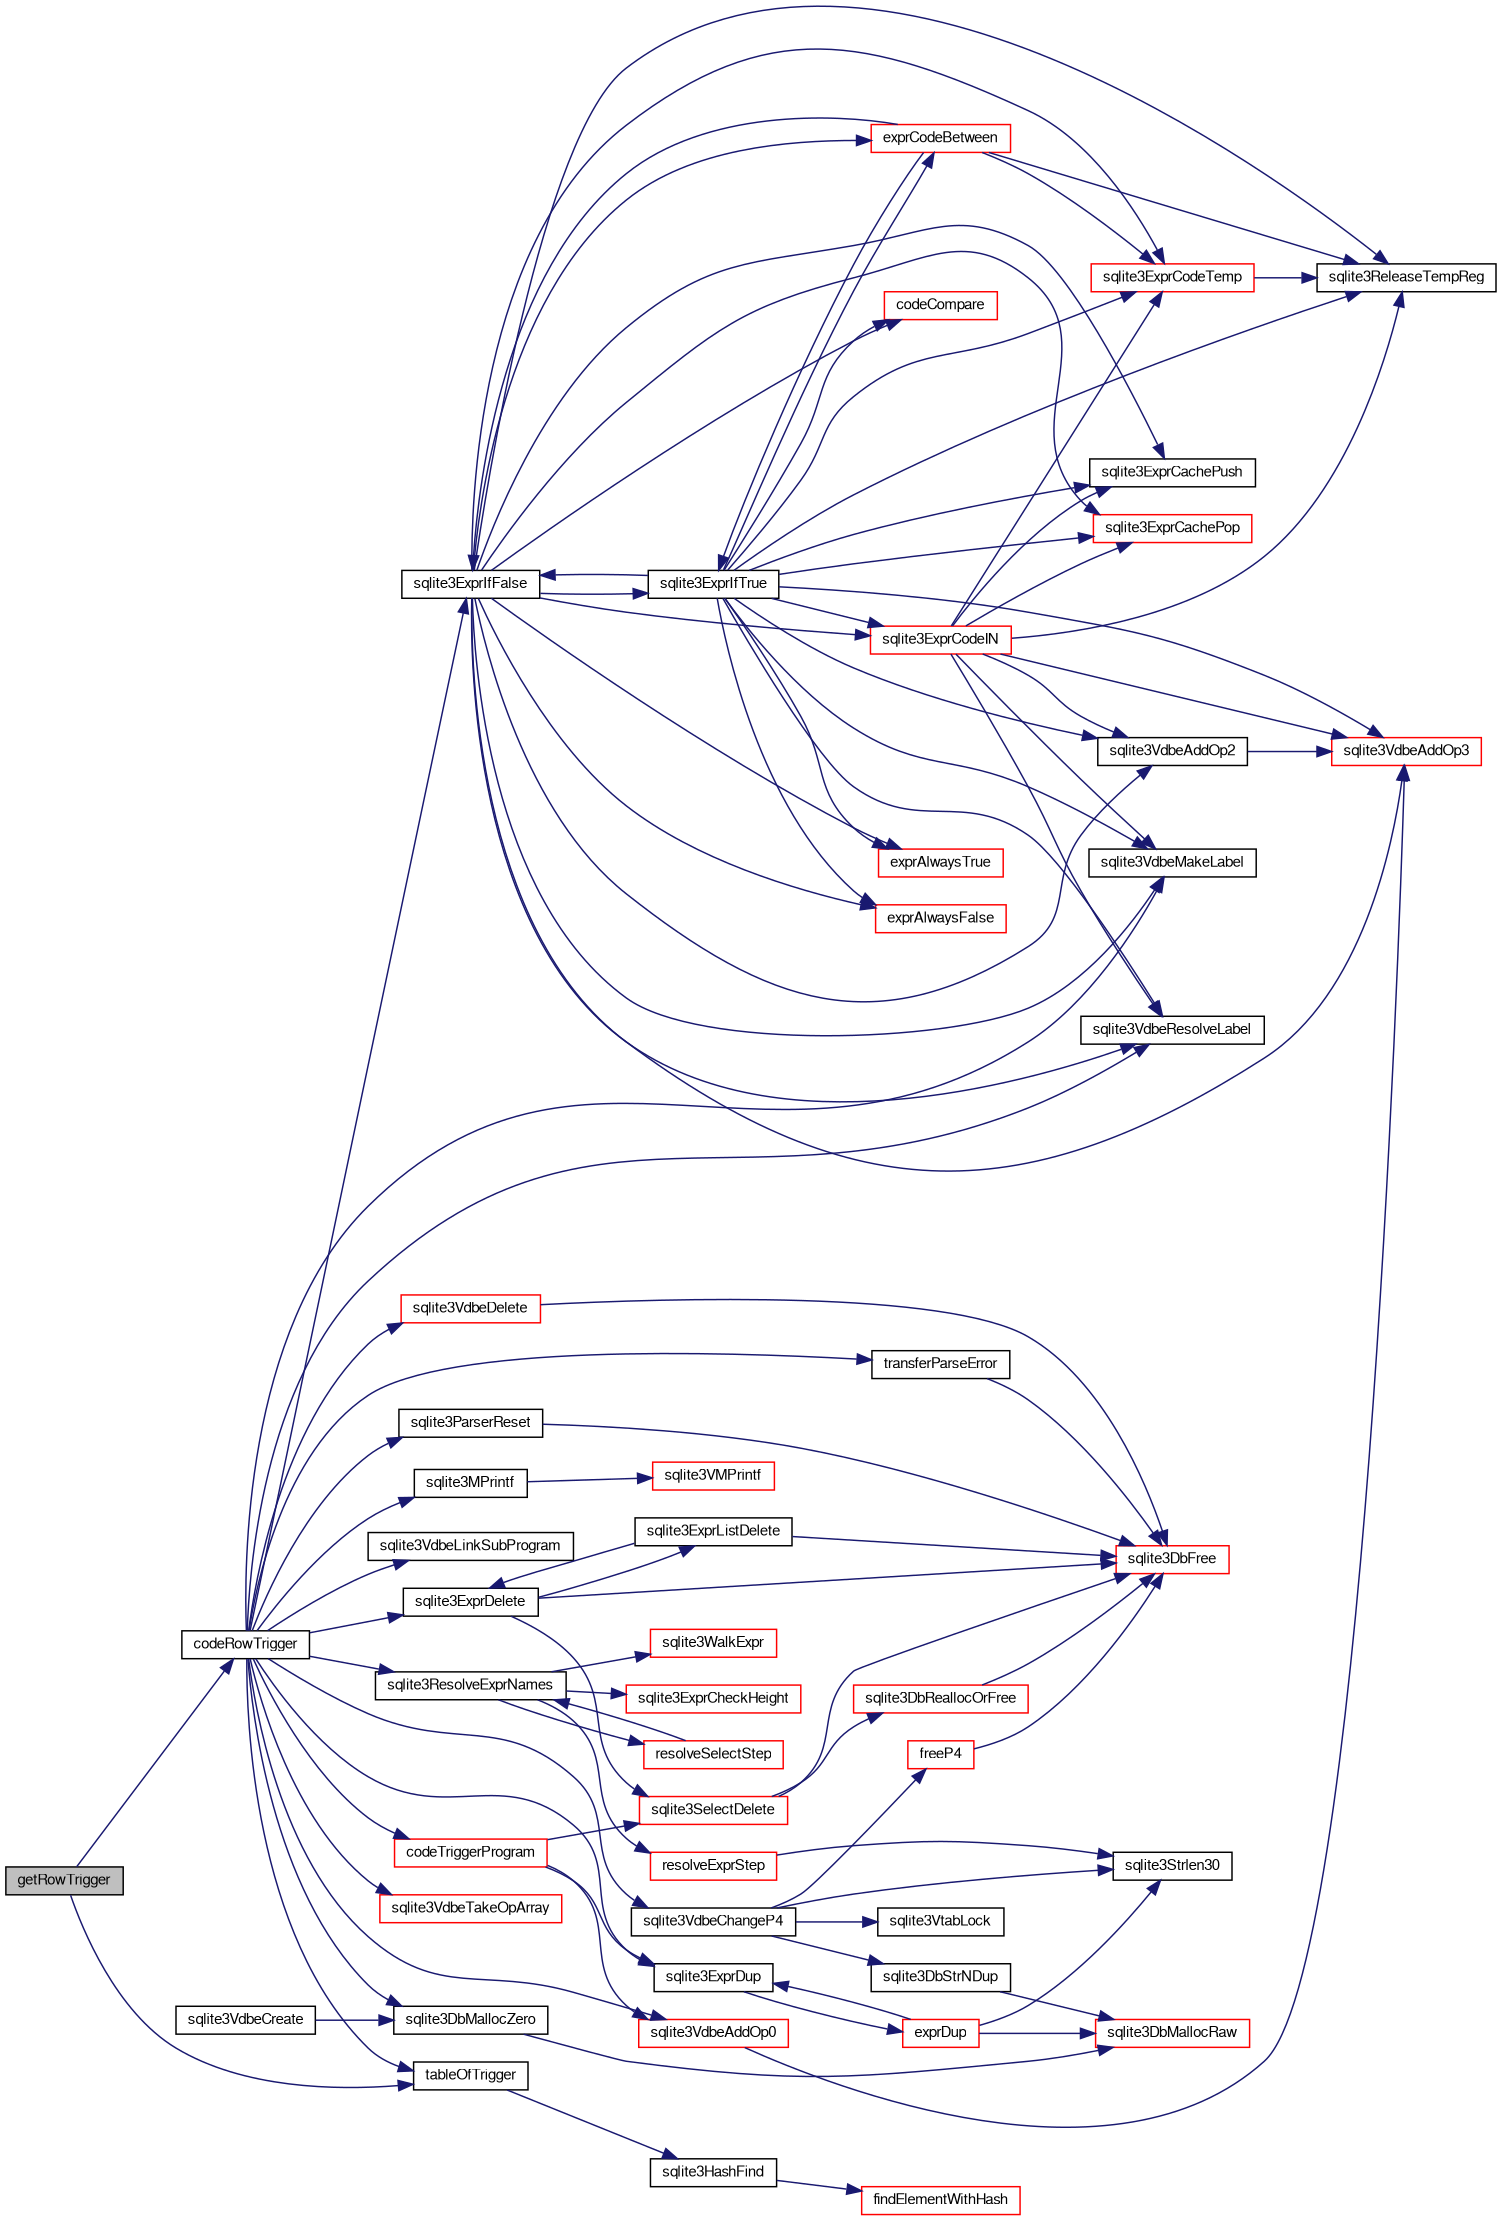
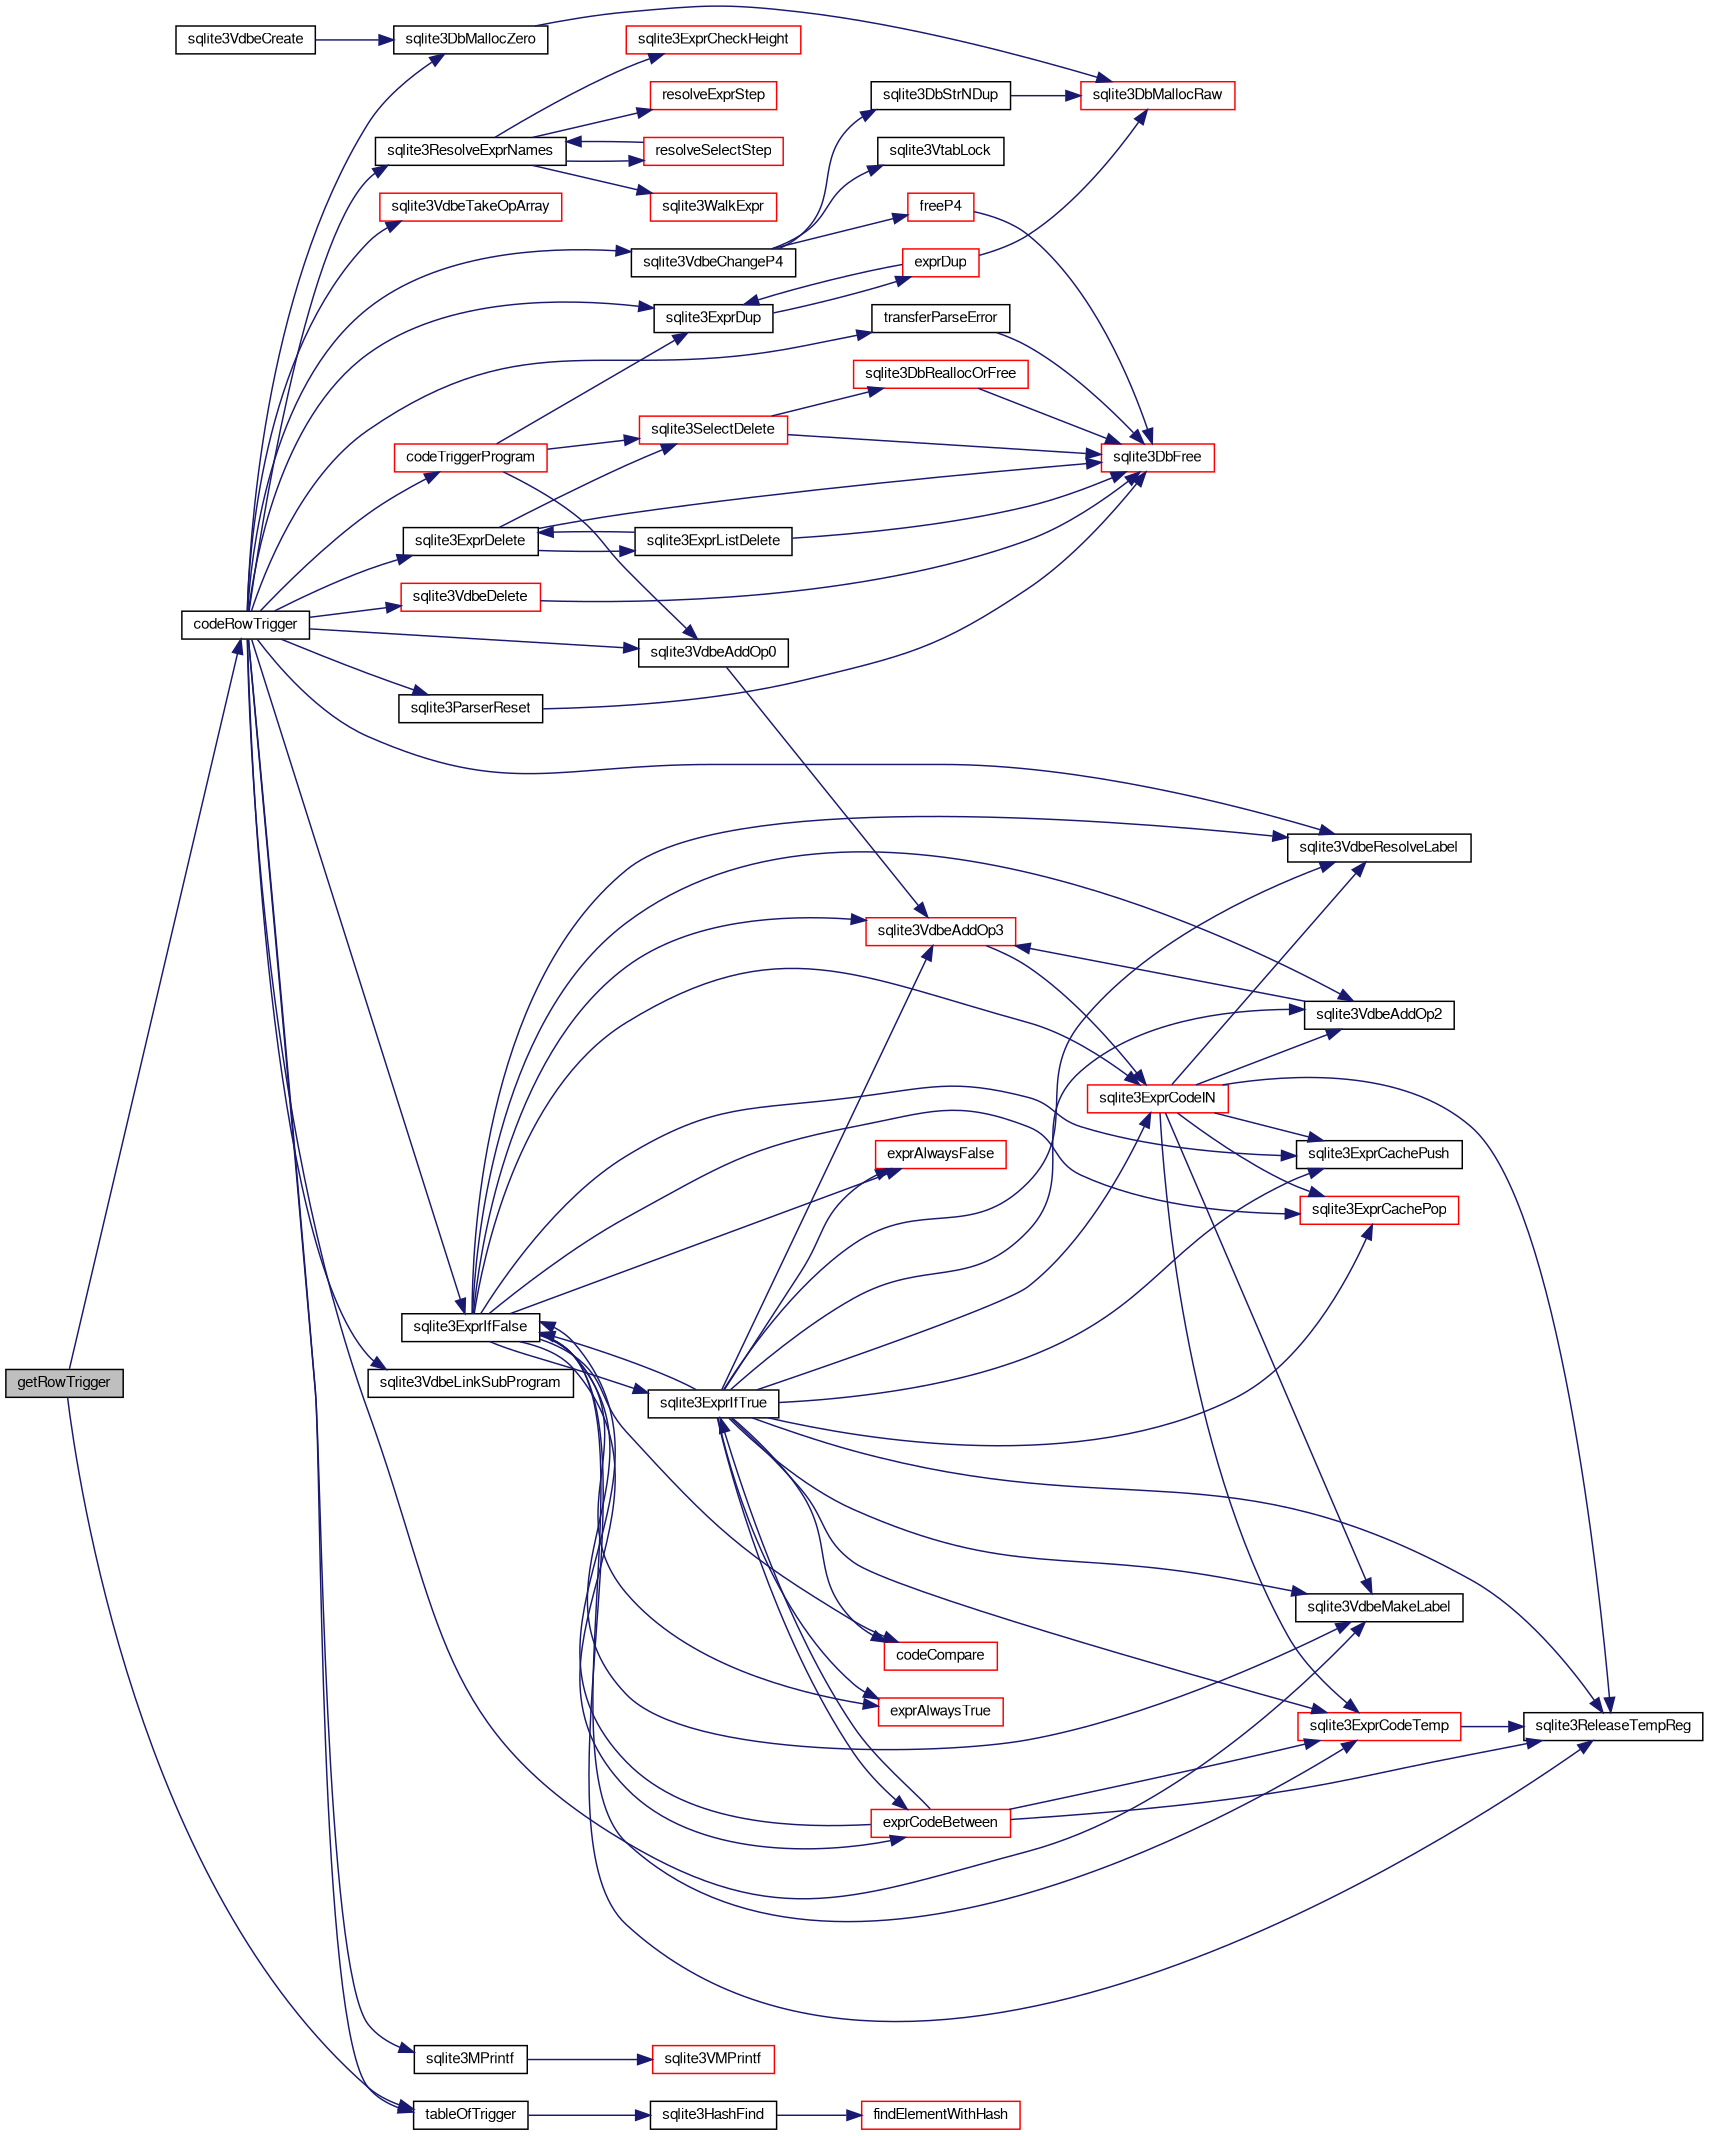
edge "sqlite3ExprCodeIN" -> "sqlite3VdbeAddOp3": reversed
node "sqlite3Strlen30": removed
node "sqlite3VdbeAddOp0": color red -> black
